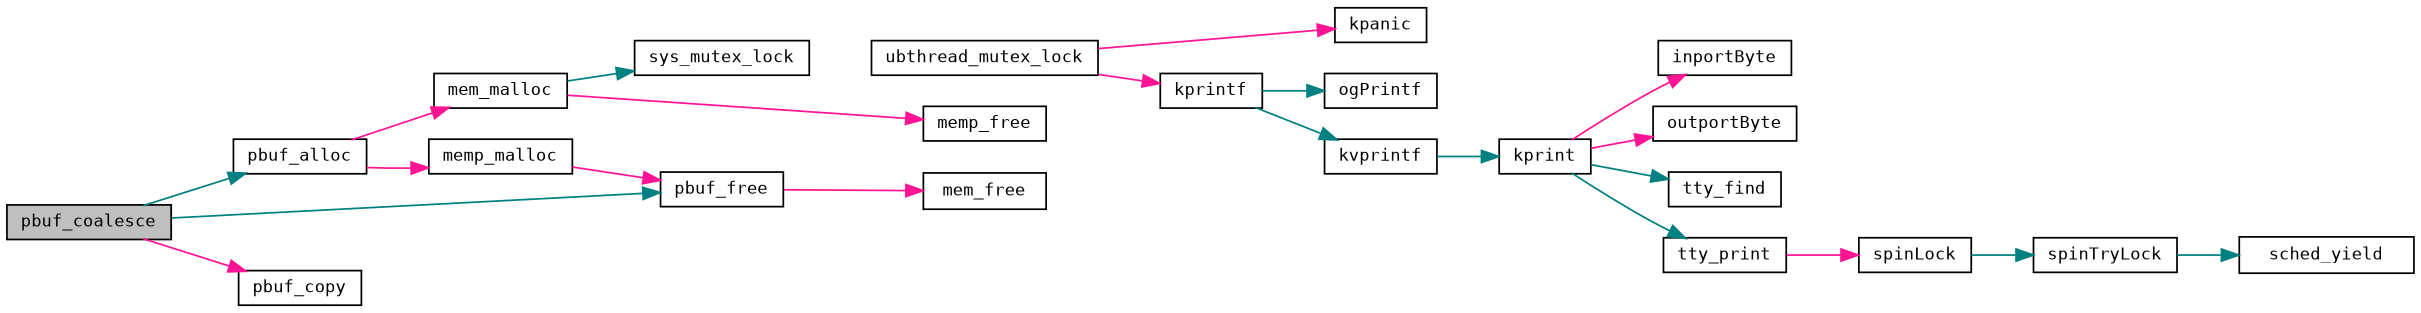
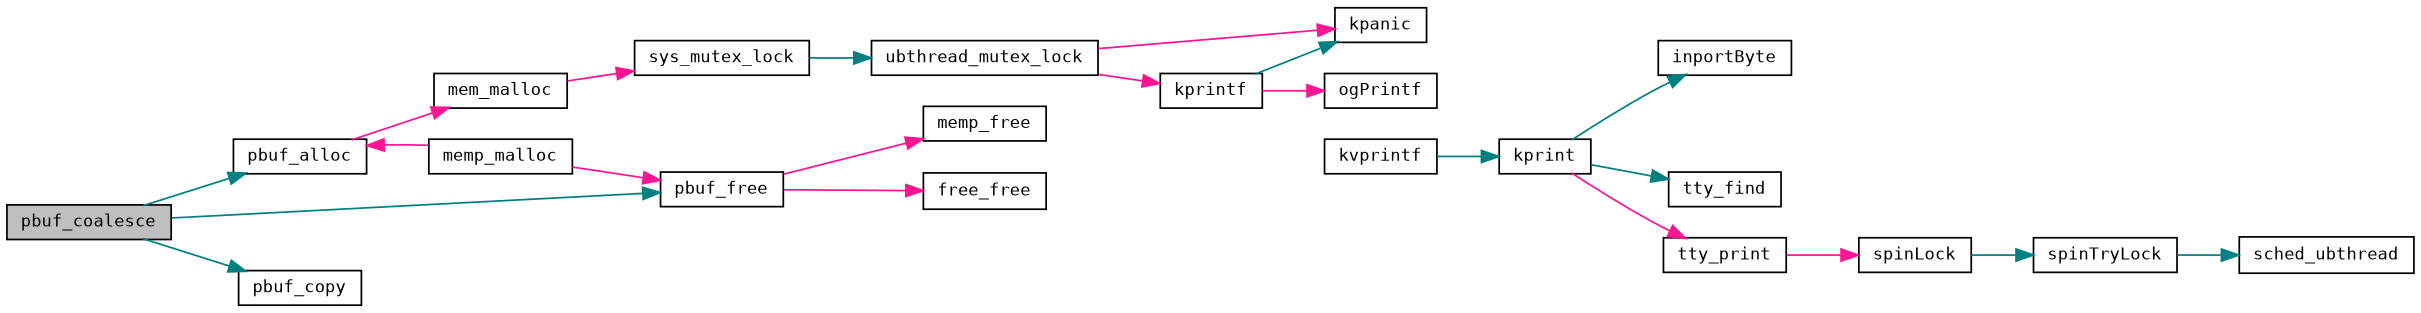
edge "sys_mutex_lock" -> "ubthread_mutex_lock": added
edge "mem_malloc" -> "sys_mutex_lock": color teal -> deeppink
edge "kprintf" -> "ogPrintf": color teal -> deeppink
edge "mem_malloc" -> "memp_free": now "pbuf_free" -> "memp_free"
edge "kprint" -> "inportByte": color deeppink -> teal
edge "kprintf" -> "kvprintf": now "kprintf" -> "kpanic"
node "outportByte": removed
edge "pbuf_alloc" -> "memp_malloc": reversed
node "mem_free": label "mem_free" -> "free_free"
edge "kprint" -> "tty_print": color teal -> deeppink
edge "pbuf_coalesce" -> "pbuf_copy": color deeppink -> teal
node "sched_yield": label "sched_yield" -> "sched_ubthread"
